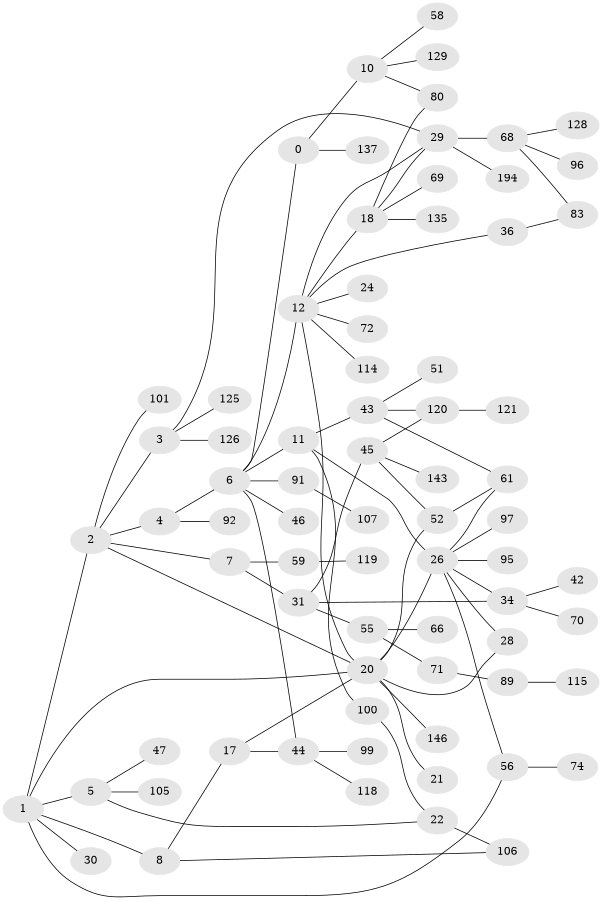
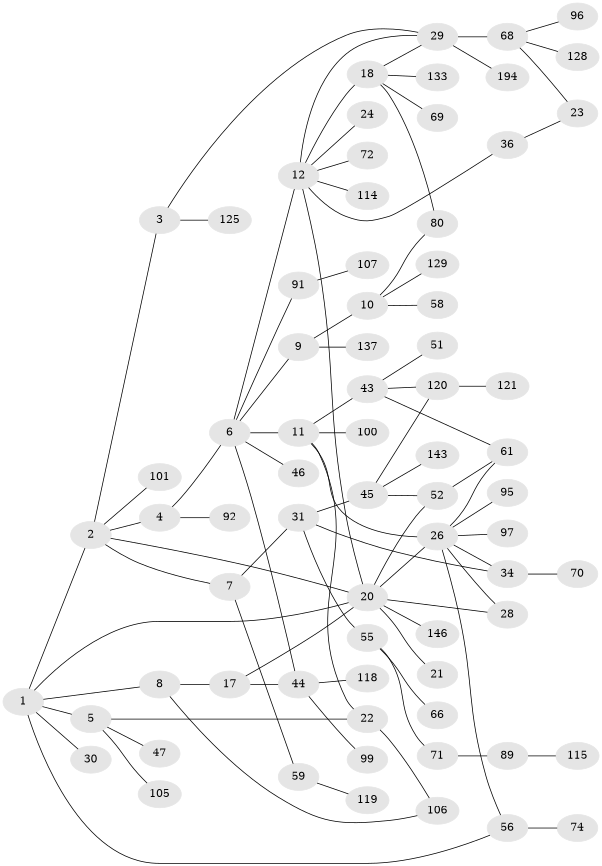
node "0": label "0" -> "9"
node "83": label "83" -> "23"
node "135": label "135" -> "133"
node "126": removed
node "42": removed
edge "100" -- "22": now "11" -- "22"
